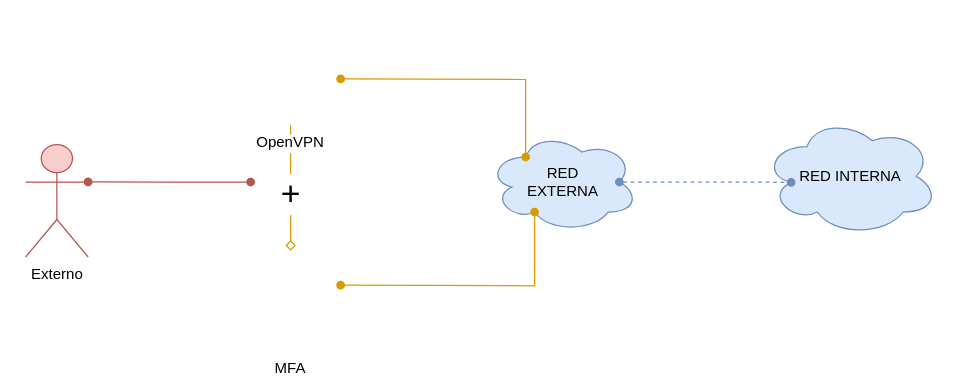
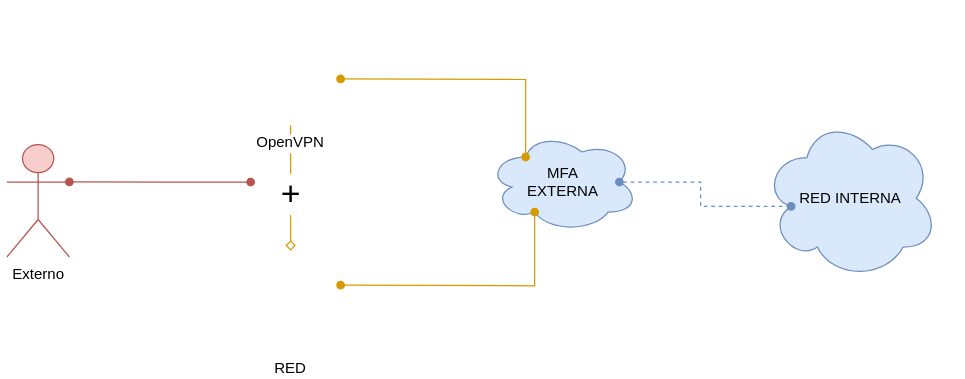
node "RED INTERNA": size 175x119 -> 175x163
node "RED EXTERNA": label "RED EXTERNA" -> "MFA EXTERNA"
node "Externo": moved (57, 201) -> (38, 201)
node "MFA": label "MFA" -> "RED"
